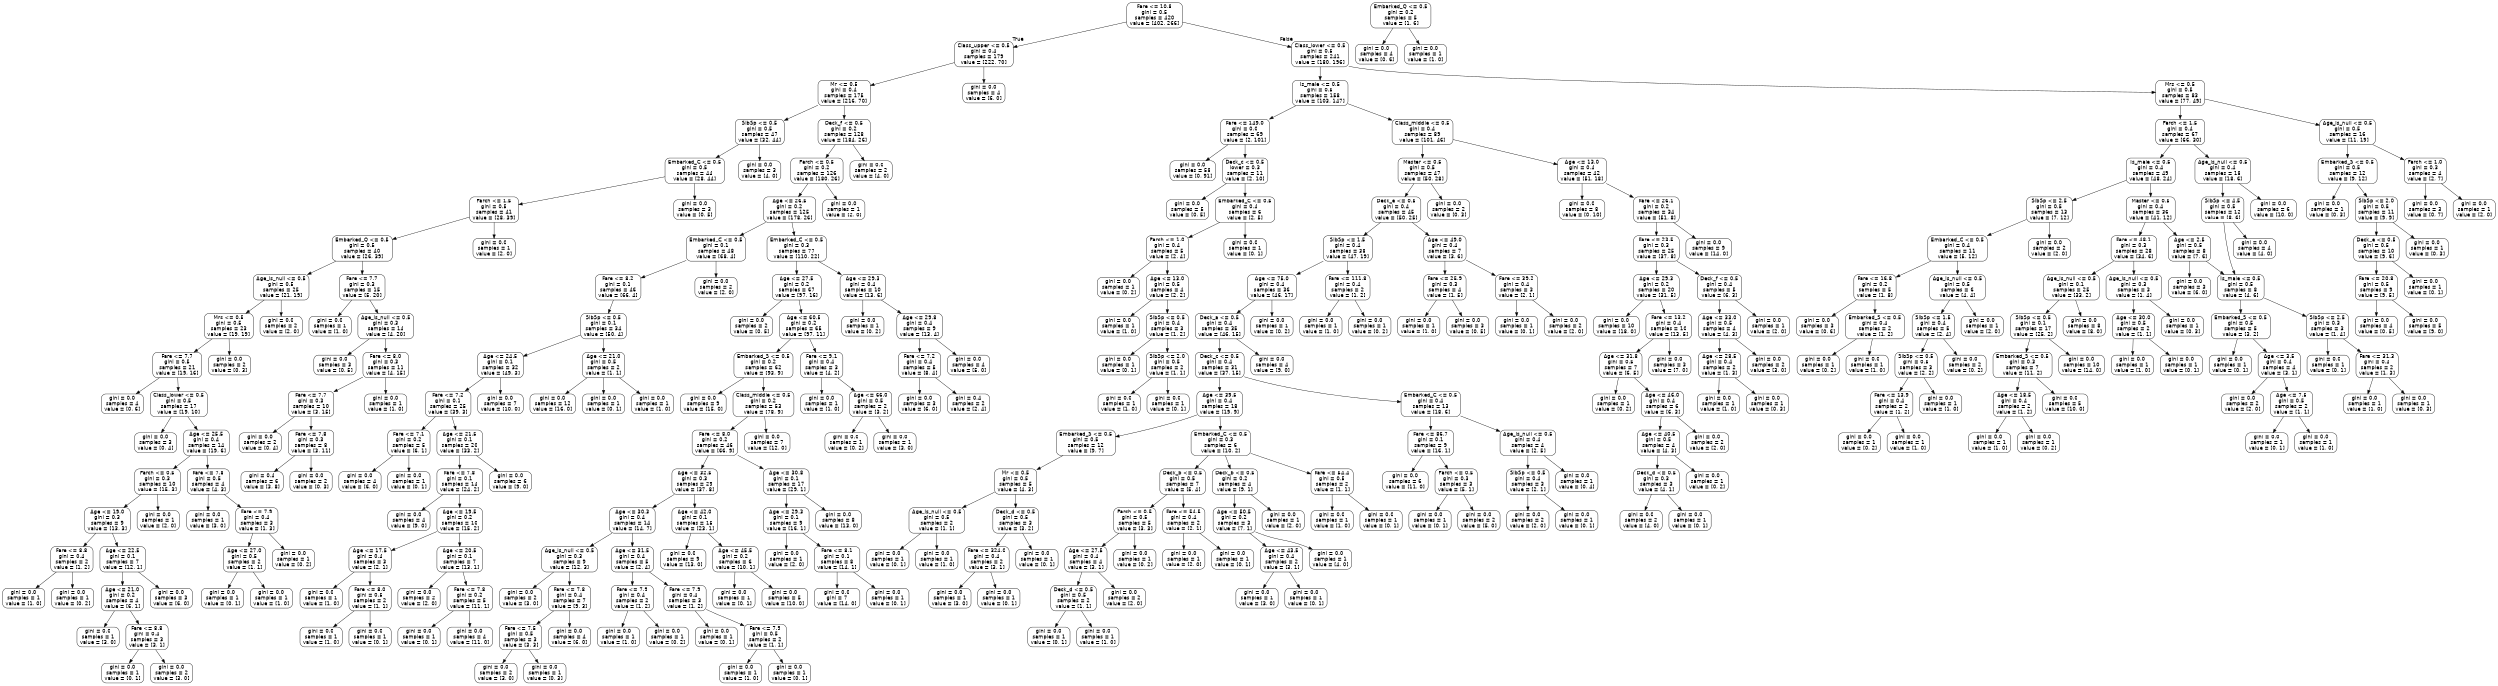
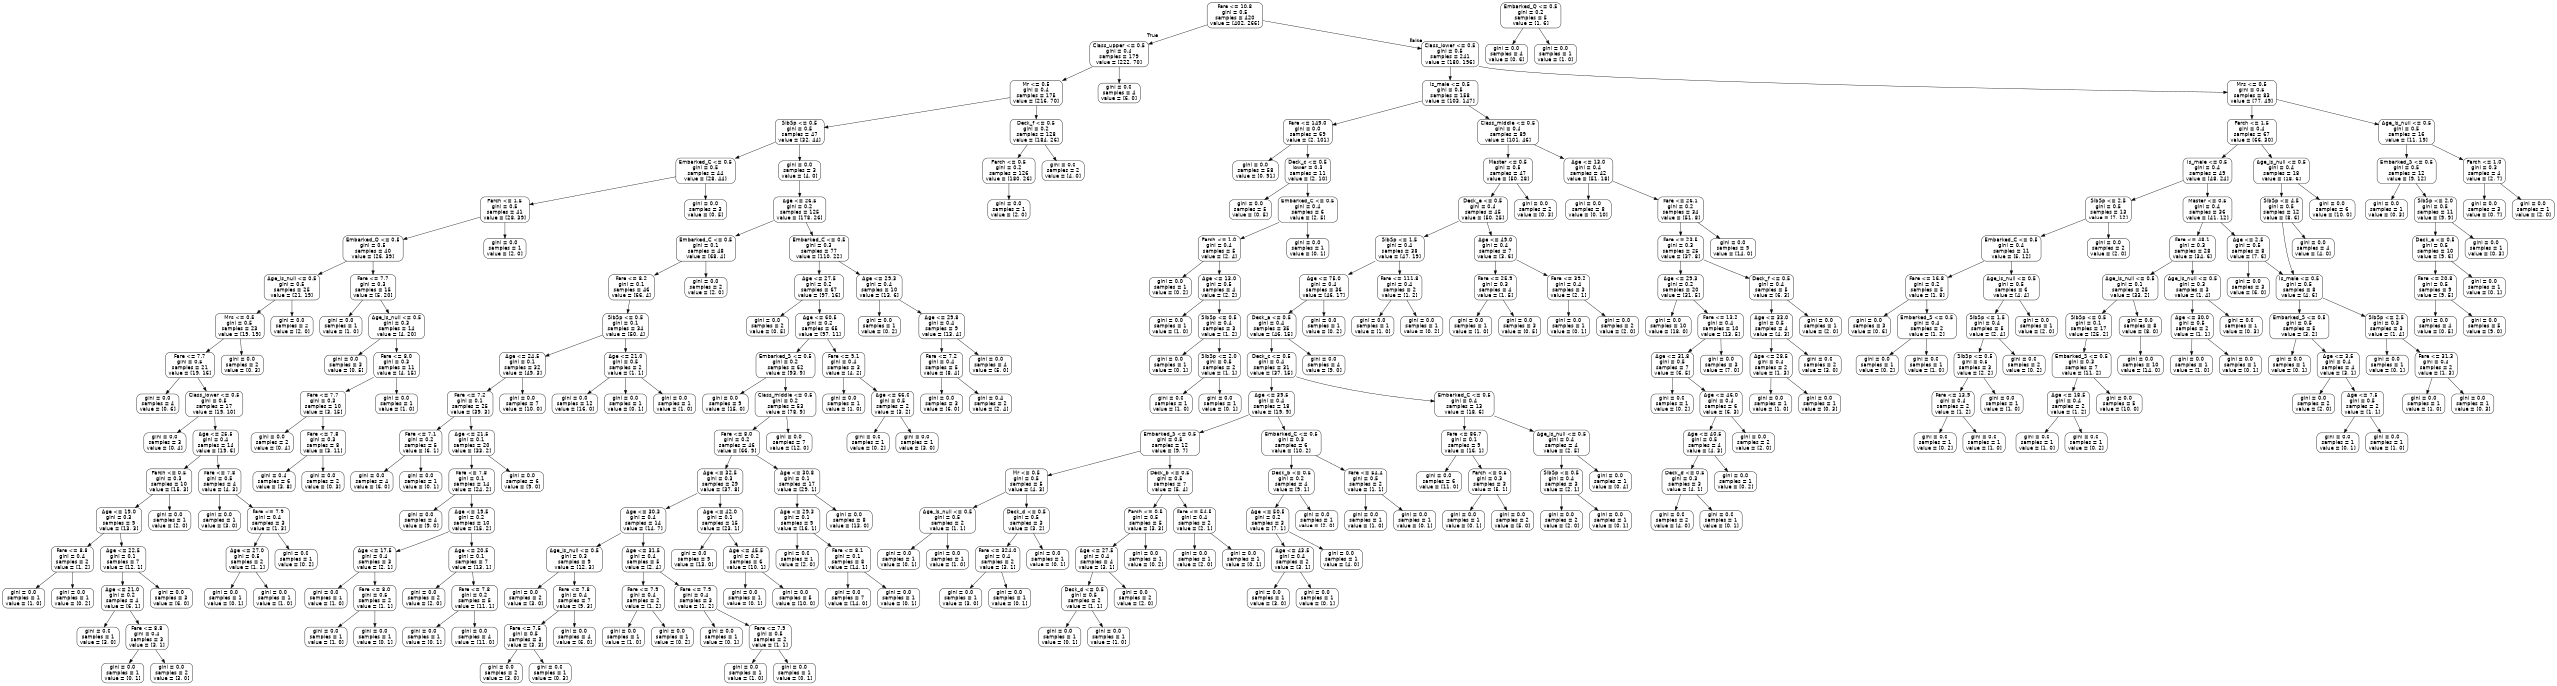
edge "Parch <= 0.5 gini = 0.2 samples = 126 value = [180, 26]" -> "Age <= 26.5 gini = 0.2 samples = 125 value = [178, 26]": now "gini = 0.0 samples = 3 value = [4, 0]" -> "Age <= 26.5 gini = 0.2 samples = 125 value = [178, 26]"
edge "SibSp <= 0.5 gini = 0.1 samples = 17 value = [25, 2]" -> "gini = 0.0 samples = 10 value = [14, 0]": now "gini = 0.0 samples = 8 value = [8, 0]" -> "gini = 0.0 samples = 10 value = [14, 0]"
edge "Embarked_C <= 0.5 gini = 0.3 samples = 6 value = [10, 2]" -> "Deck_b <= 0.5 gini = 0.5 samples = 7 value = [5, 4]": now "Embarked_S <= 0.5 gini = 0.5 samples = 12 value = [9, 7]" -> "Deck_b <= 0.5 gini = 0.5 samples = 7 value = [5, 4]"
node "gini = 0.0 gini = 7 value = [14, 0]": label "gini = 0.0 gini = 7 value = [14, 0]" -> "gini = 0.0 samples = 7 value = [14, 0]"
